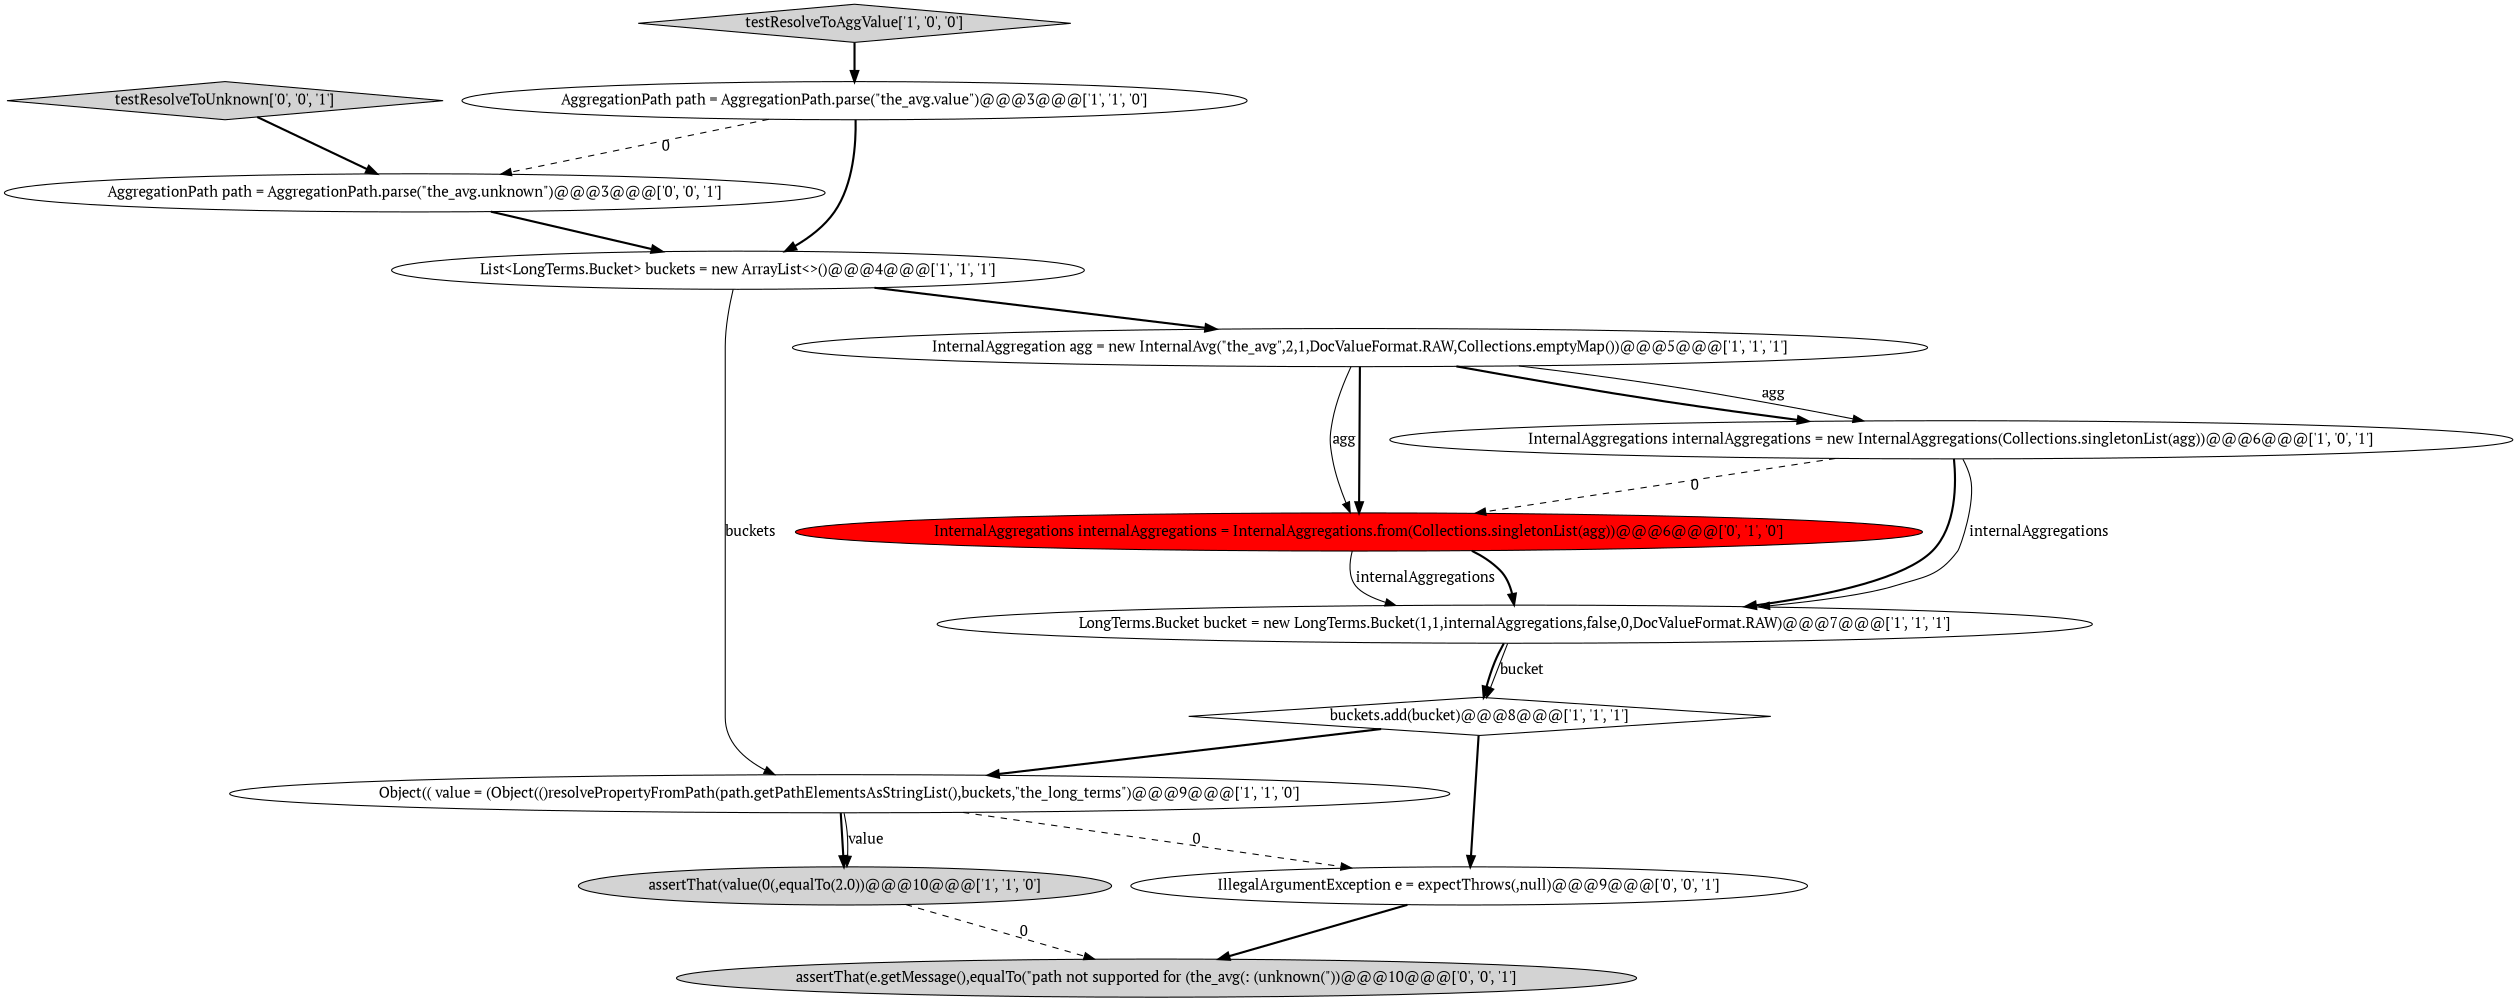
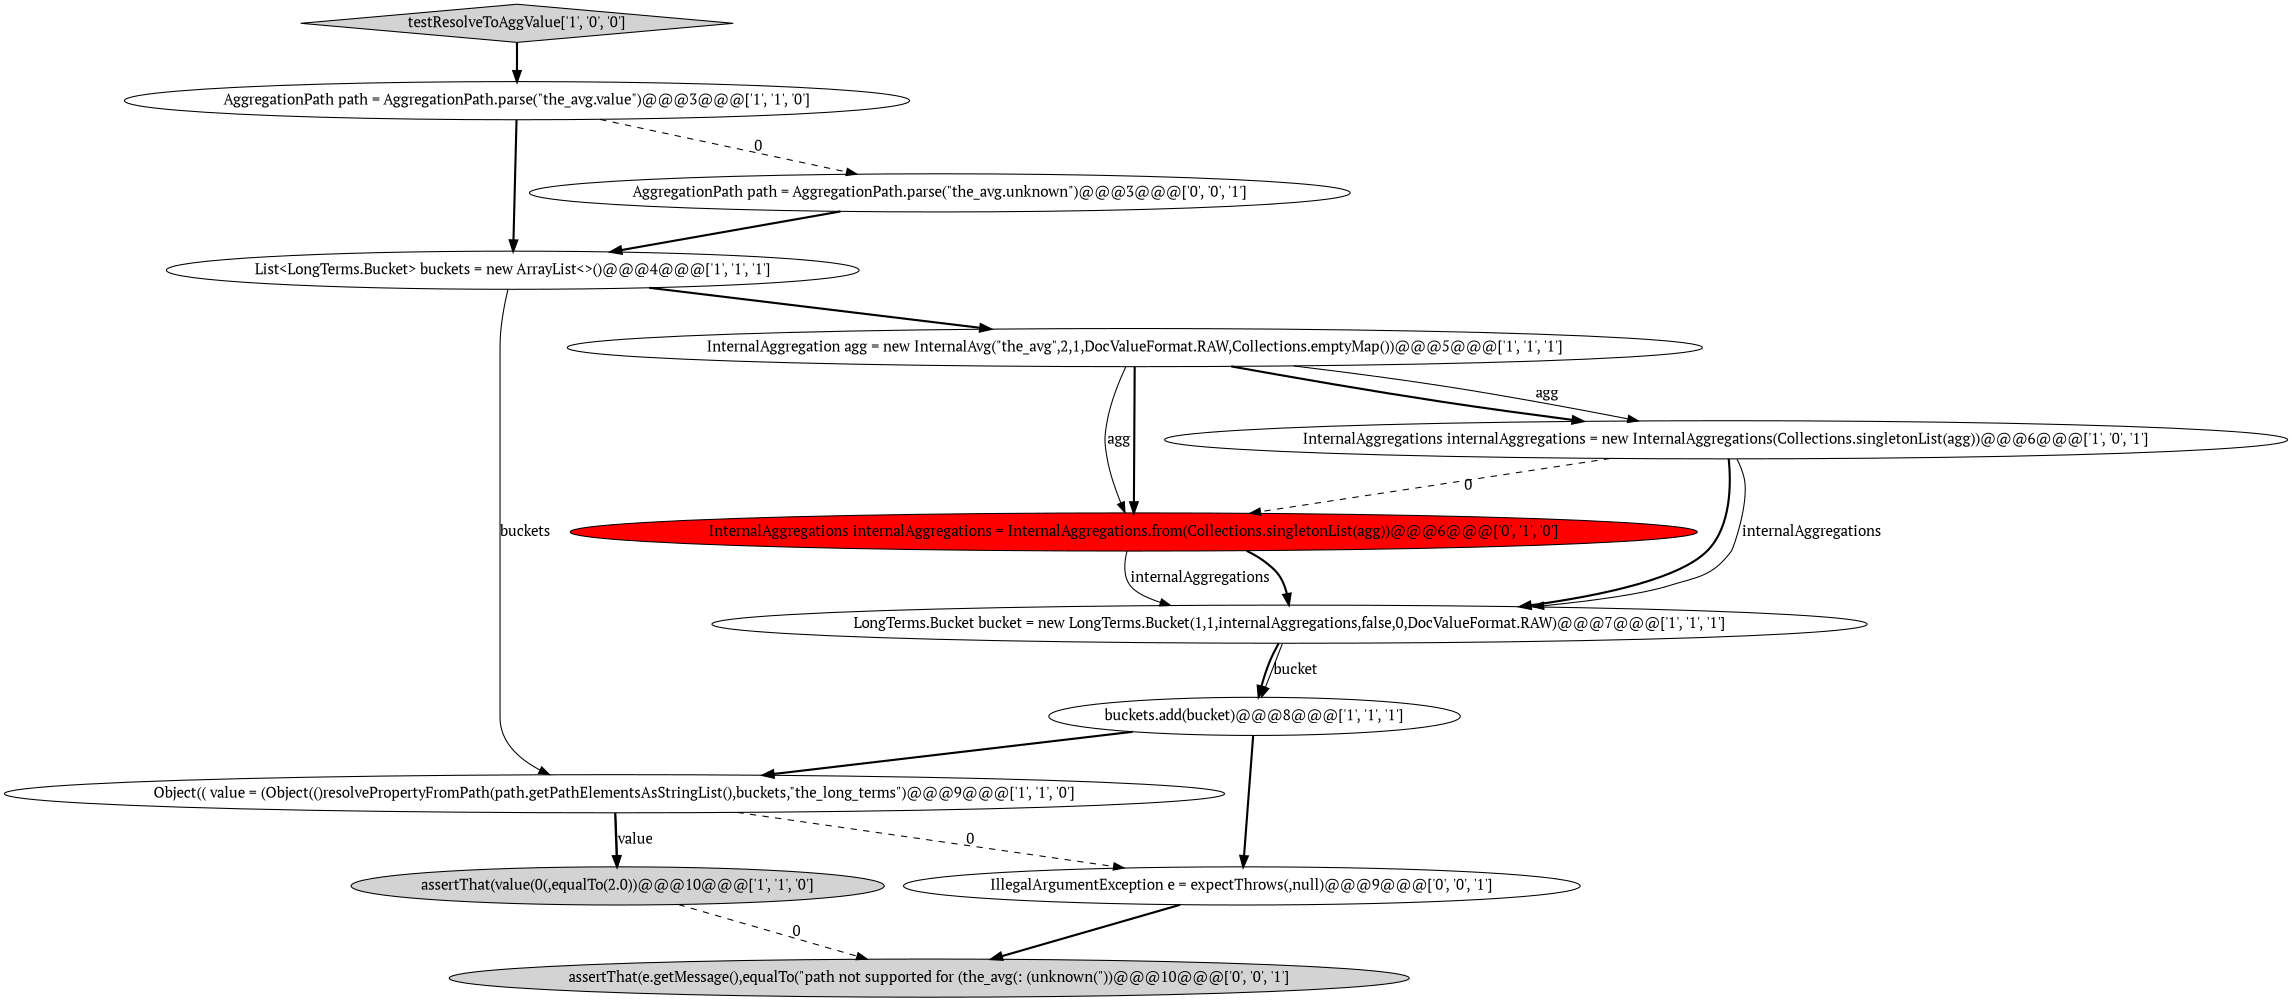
node "testResolveToUnknown['0', '0', '1']": removed
node "buckets.add(bucket)@@@8@@@['1', '1', '1']": shape diamond -> ellipse
